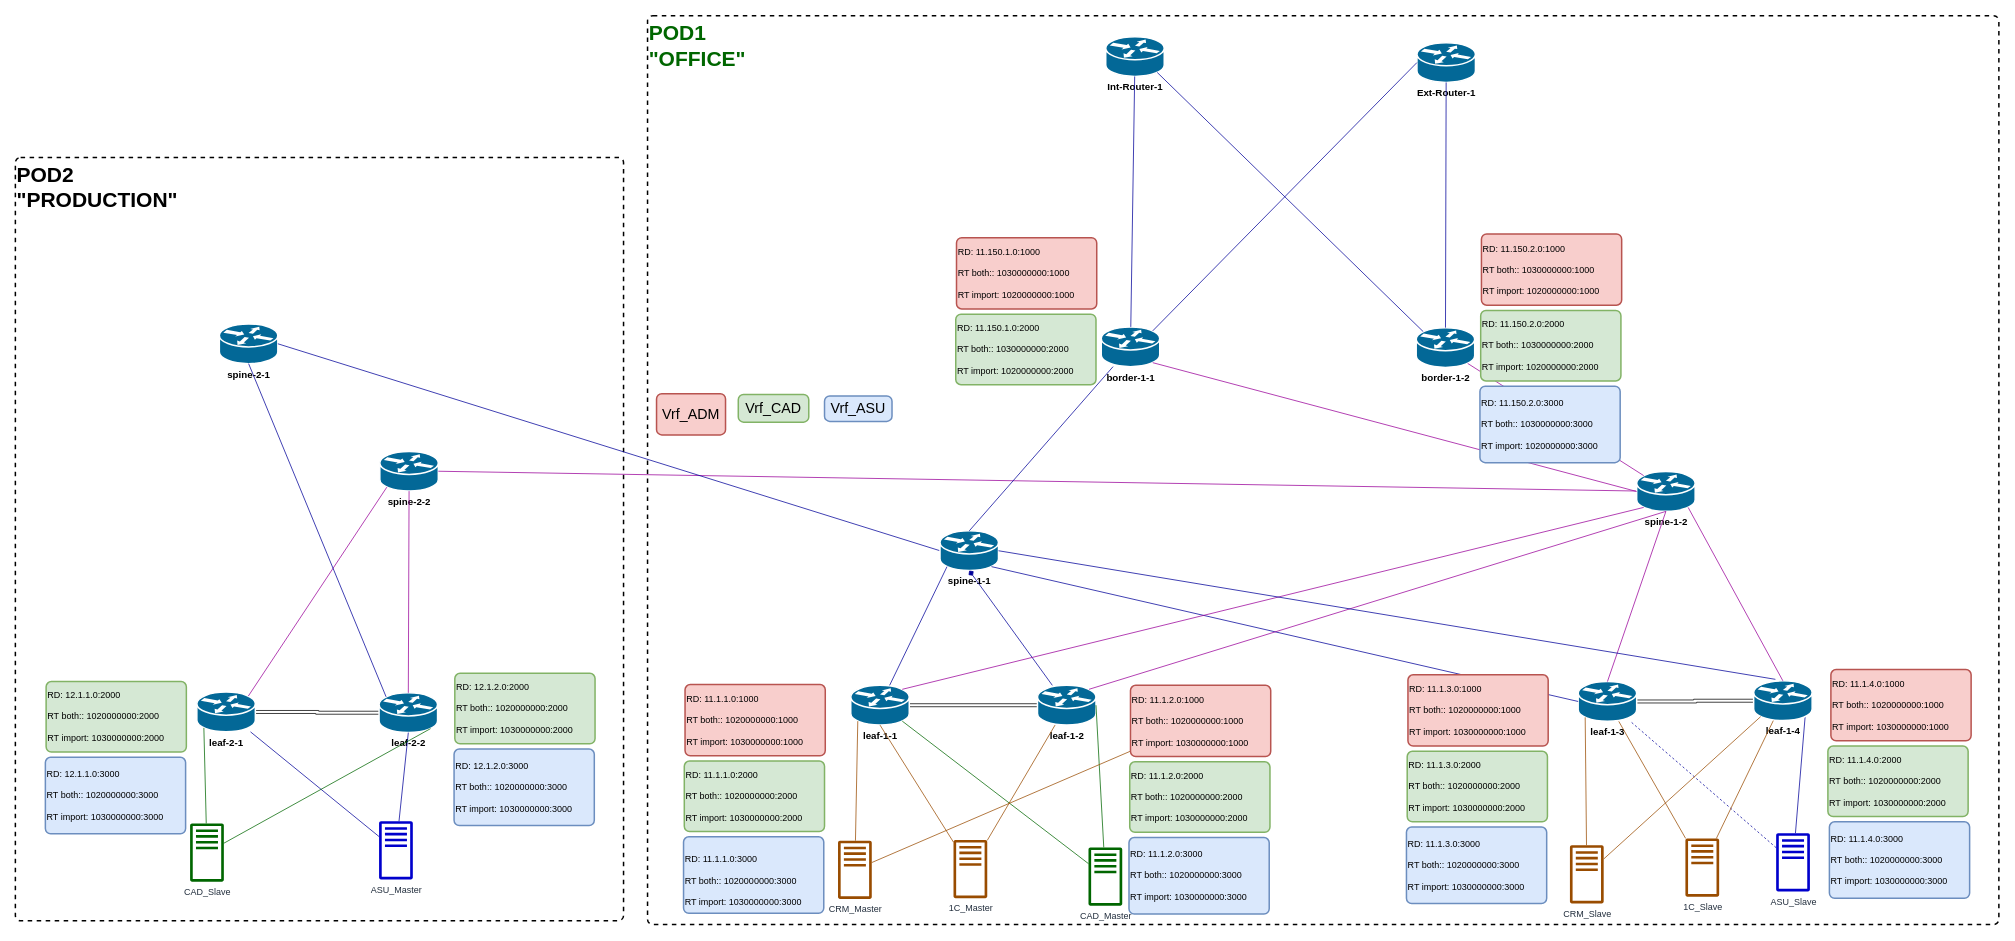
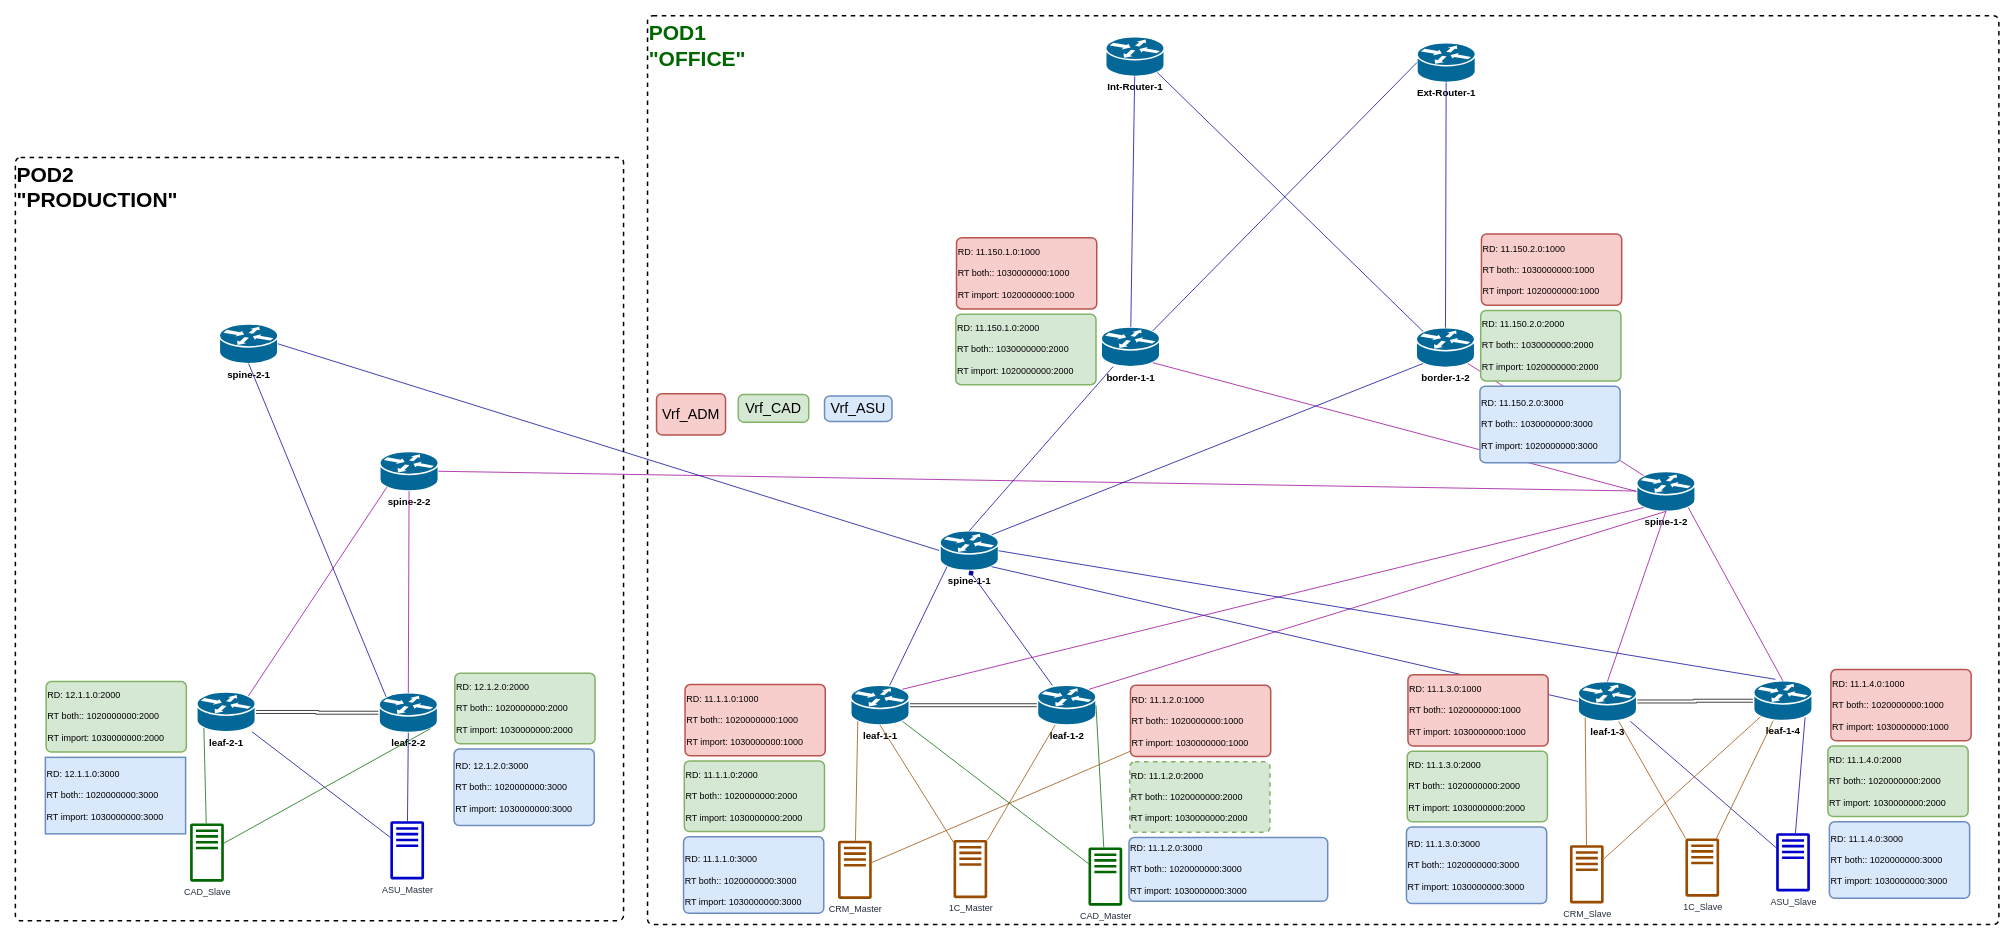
edge "border-1-2" -- "spine-1-1": added
edge "leaf-1-3" -- "ASU_Slave": style dashed -> solid
node "RD: 12.1.1.0:3000 RT both:: 1020000000:3000 RT import: 1030000000:3000": shape rounded rectangle -> rectangle
node "RD: 11.1.2.0:2000 RT both:: 1020000000:2000 RT import: 1030000000:2000": style solid -> dashed
node "ASU_Master": moved (396, 850) -> (407, 850)
node "RD: 11.1.2.0:3000 RT both:: 1020000000:3000 RT import: 1030000000:3000": size 140x77 -> 199x64
